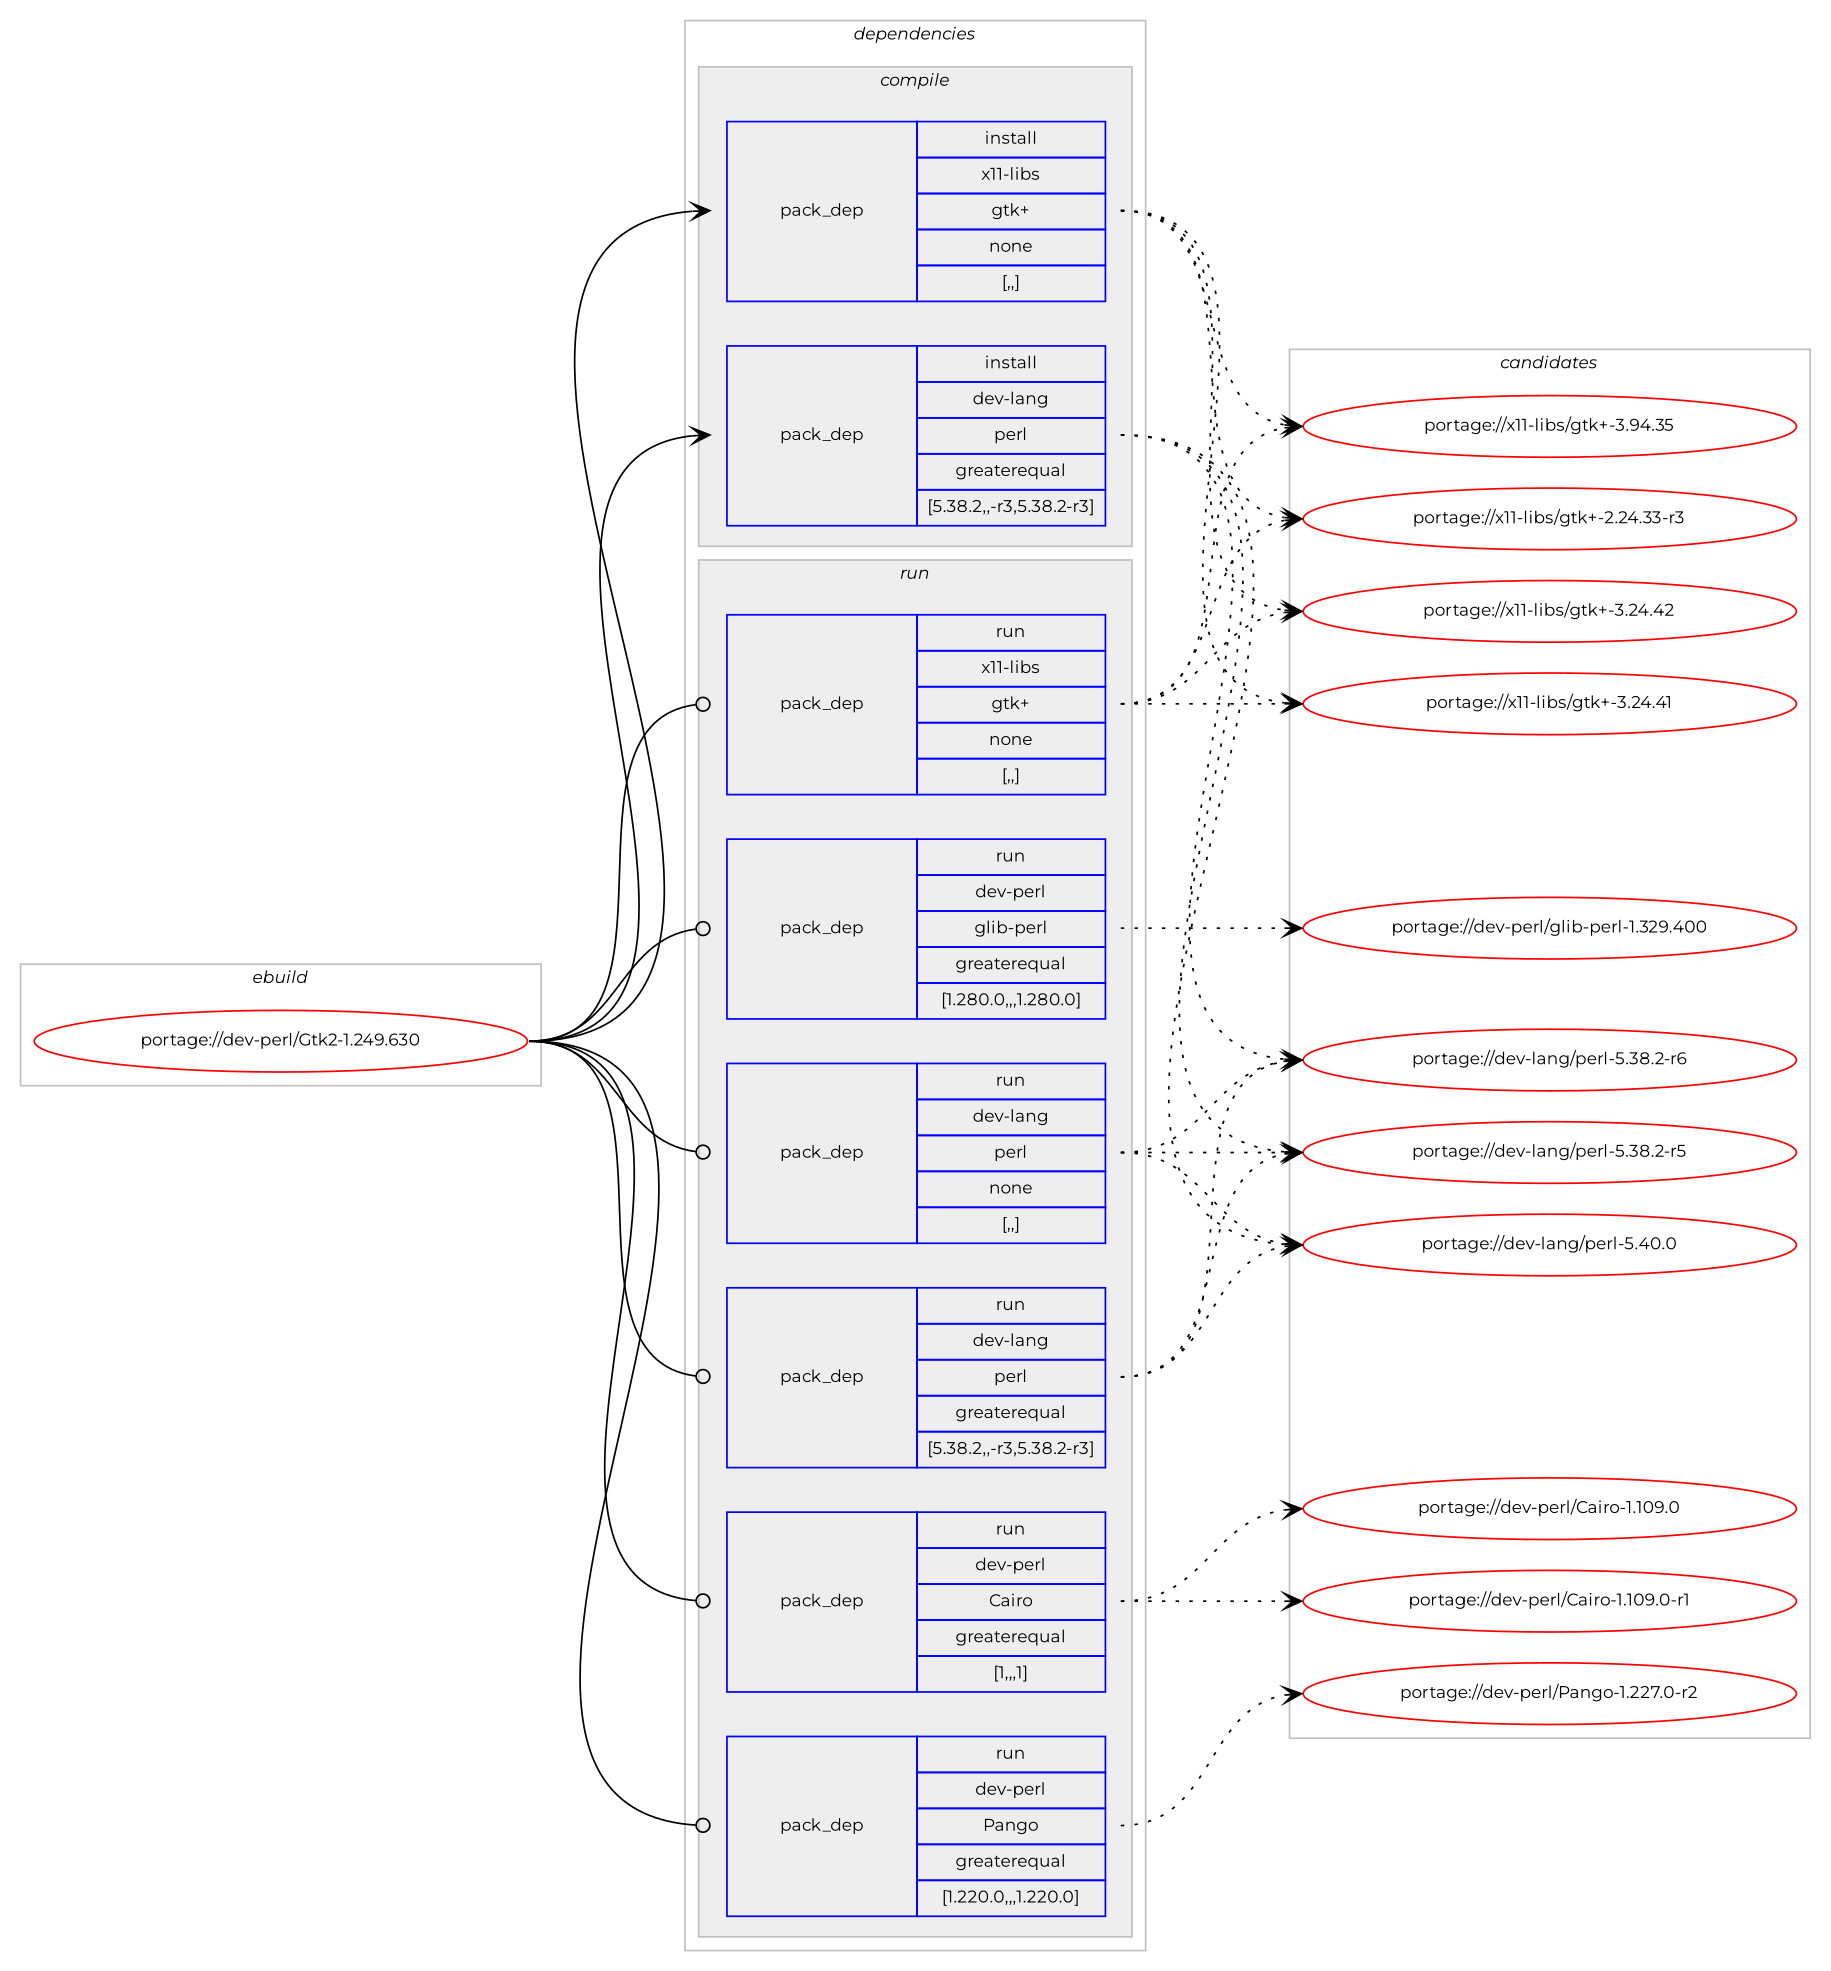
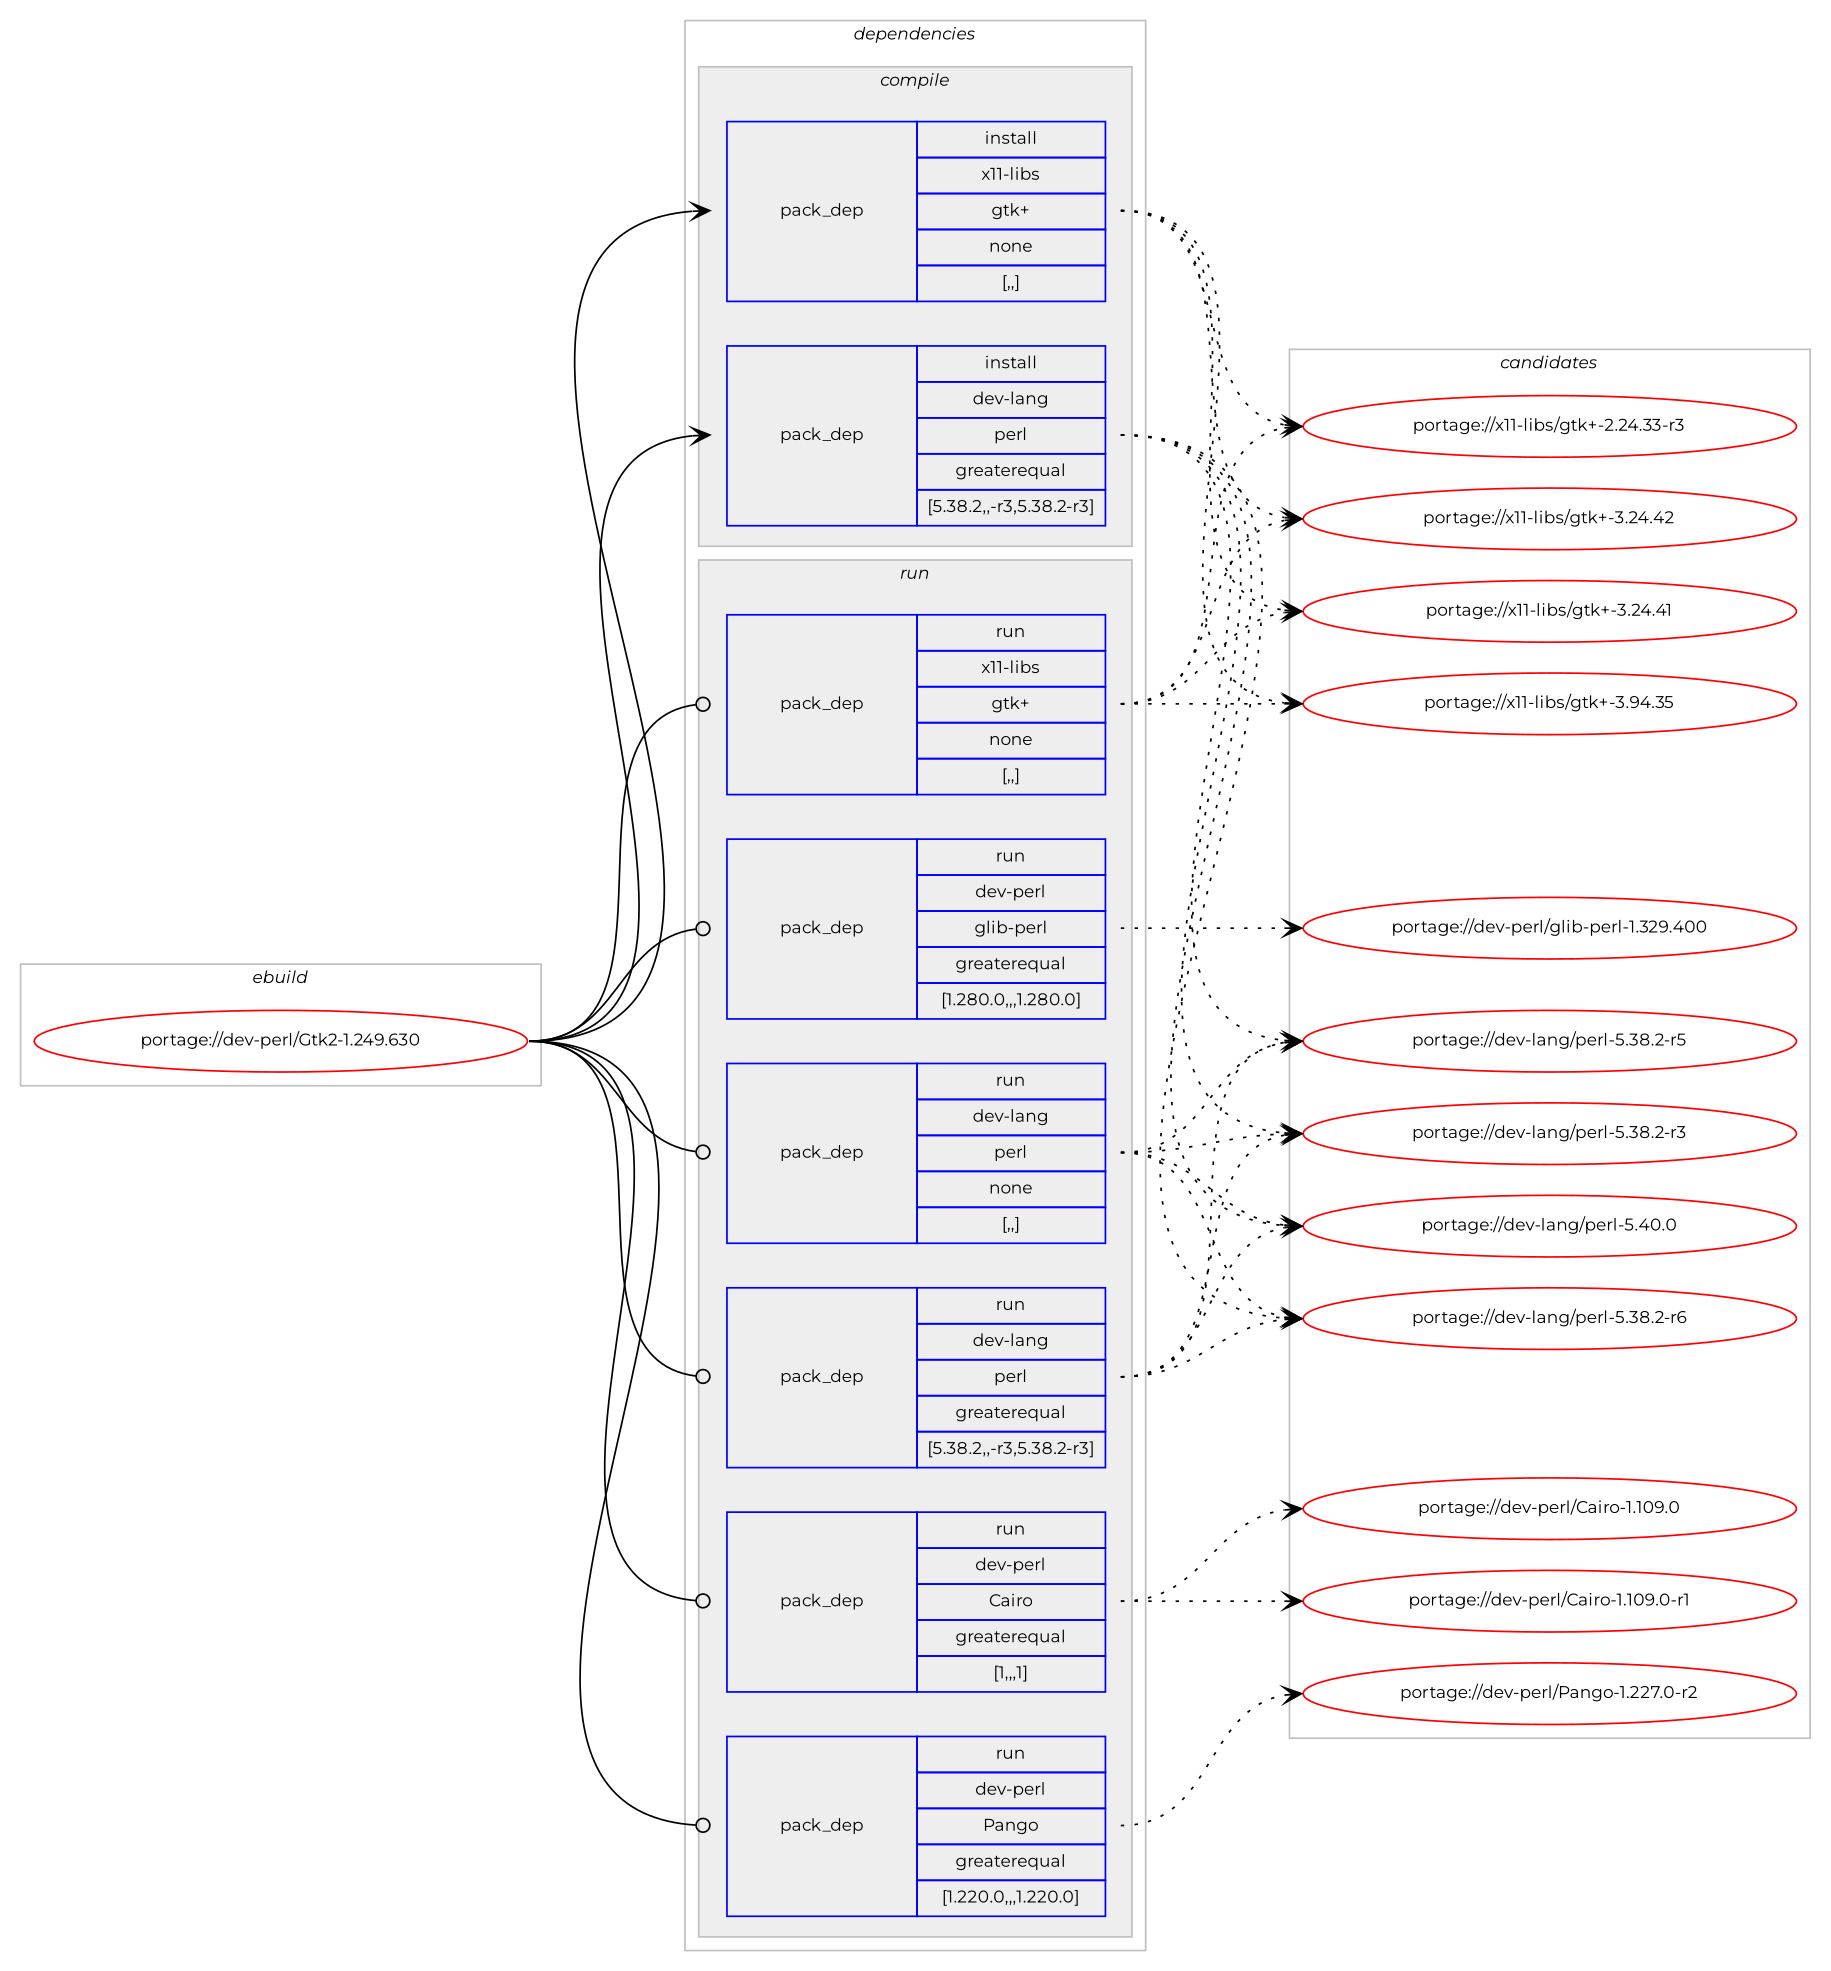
node "portage://dev-lang/perl-5.38.2-r3": added
